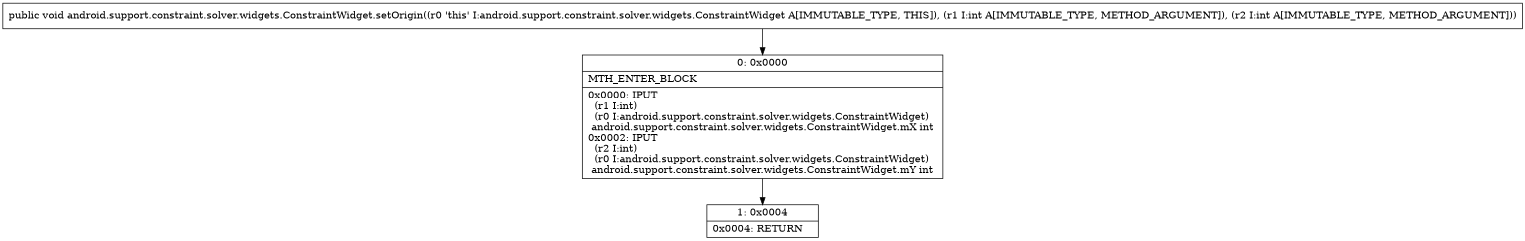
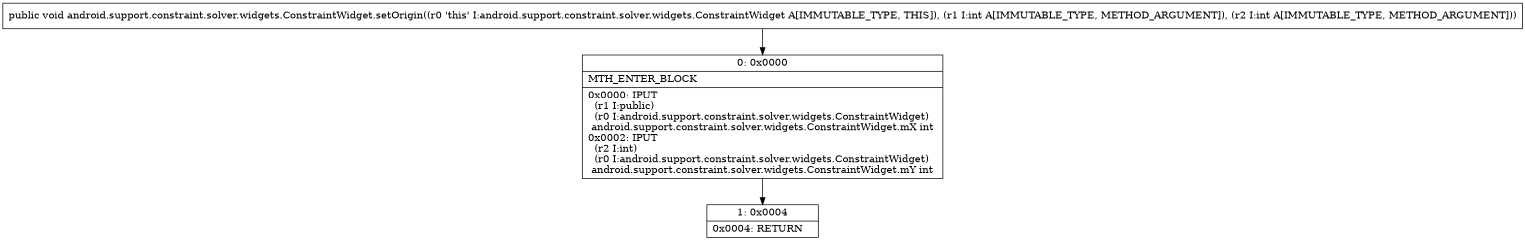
node "0: 0x0000": text "(r1 I:int)" -> "(r1 I:public)"
